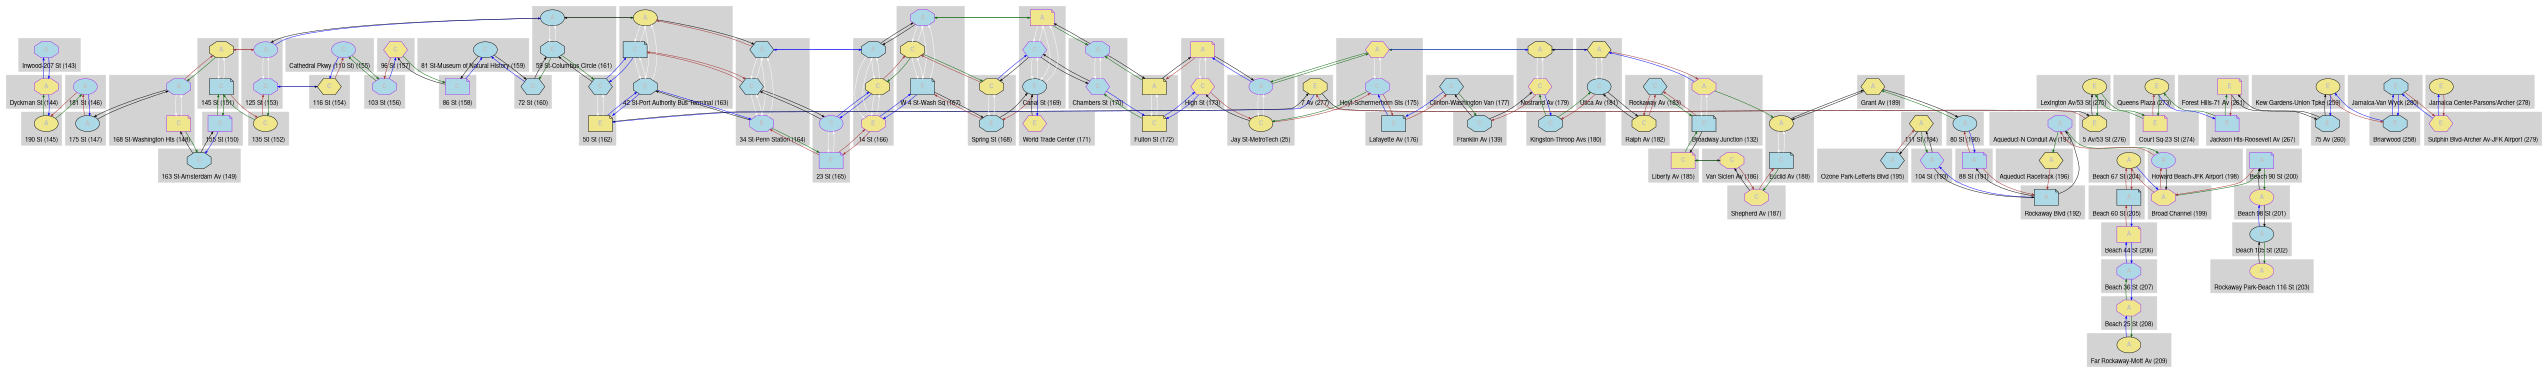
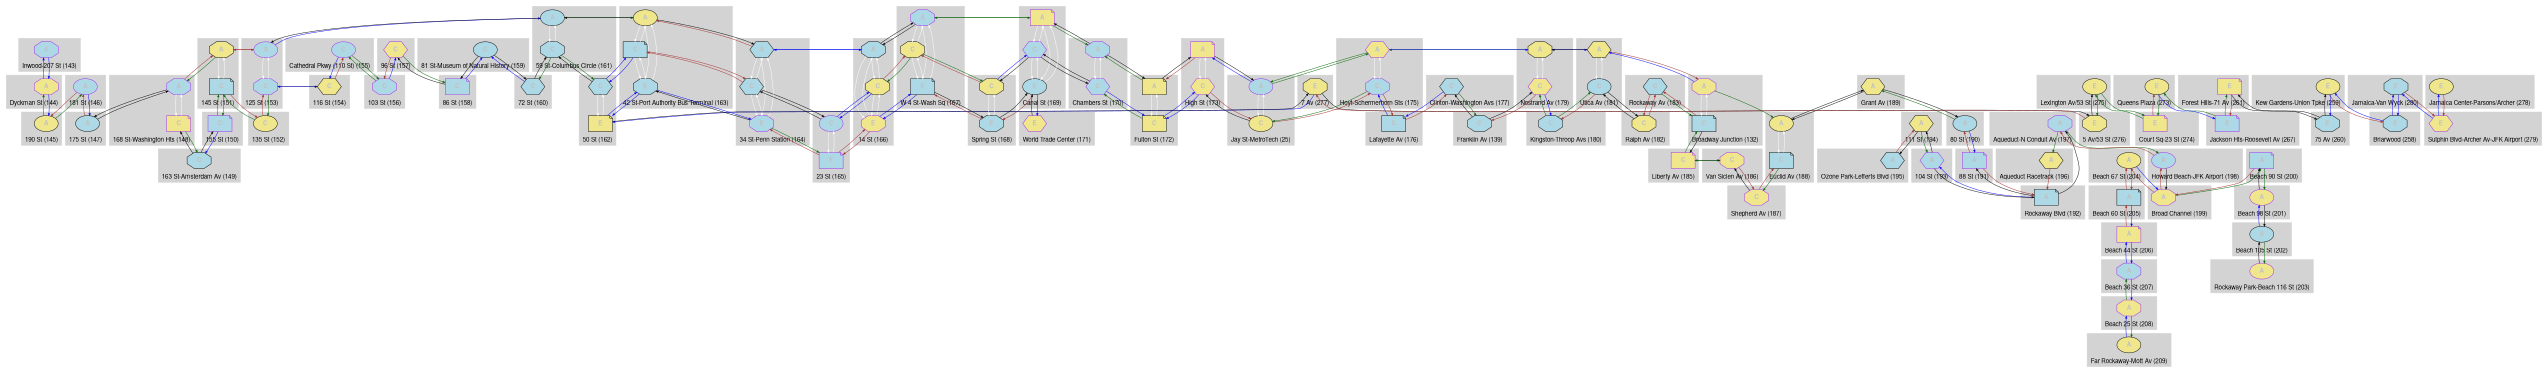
cluster "Clinton-Washington Van (177)": label "Clinton-Washington Van (177)" -> "Clinton-Washington Avs (177)"
